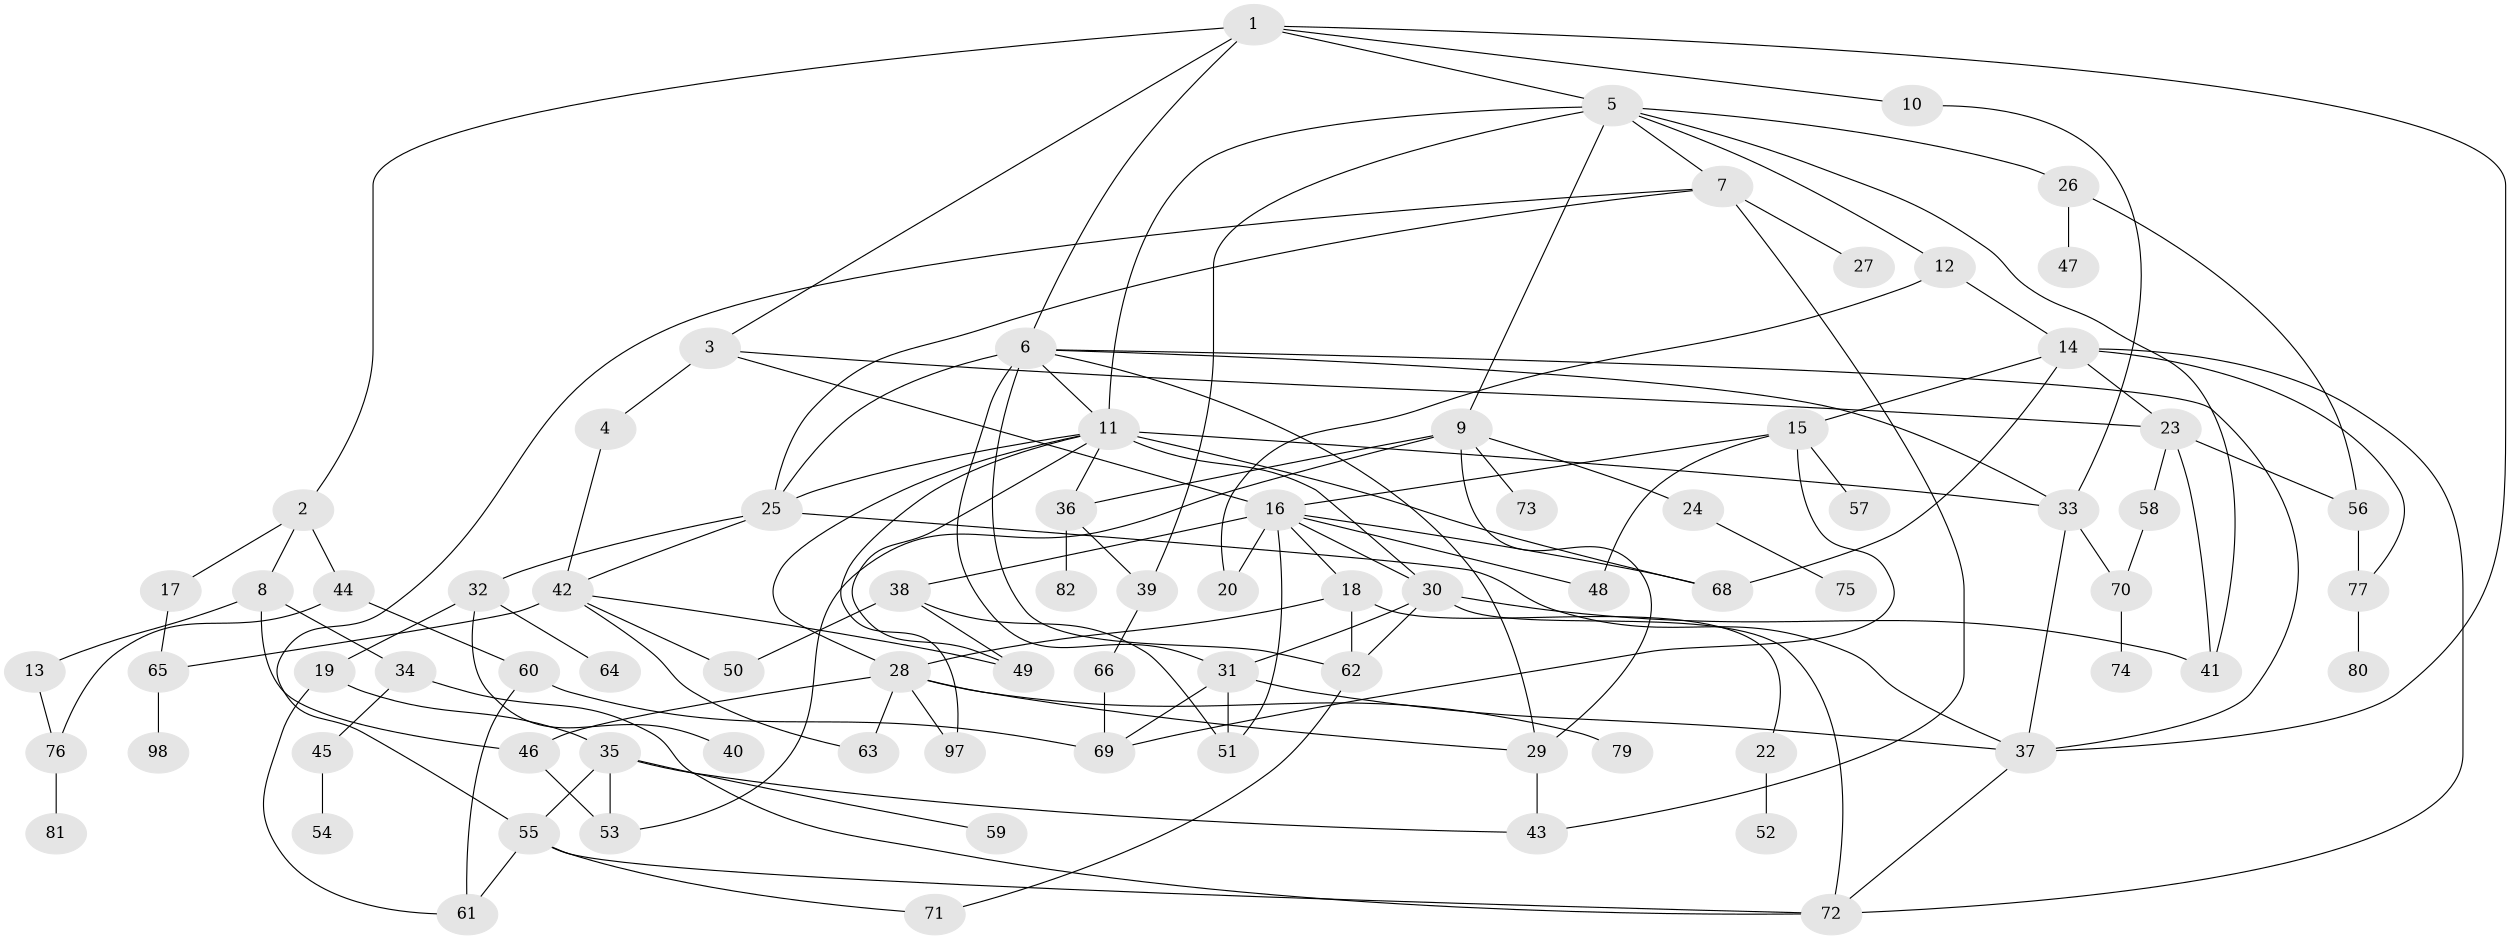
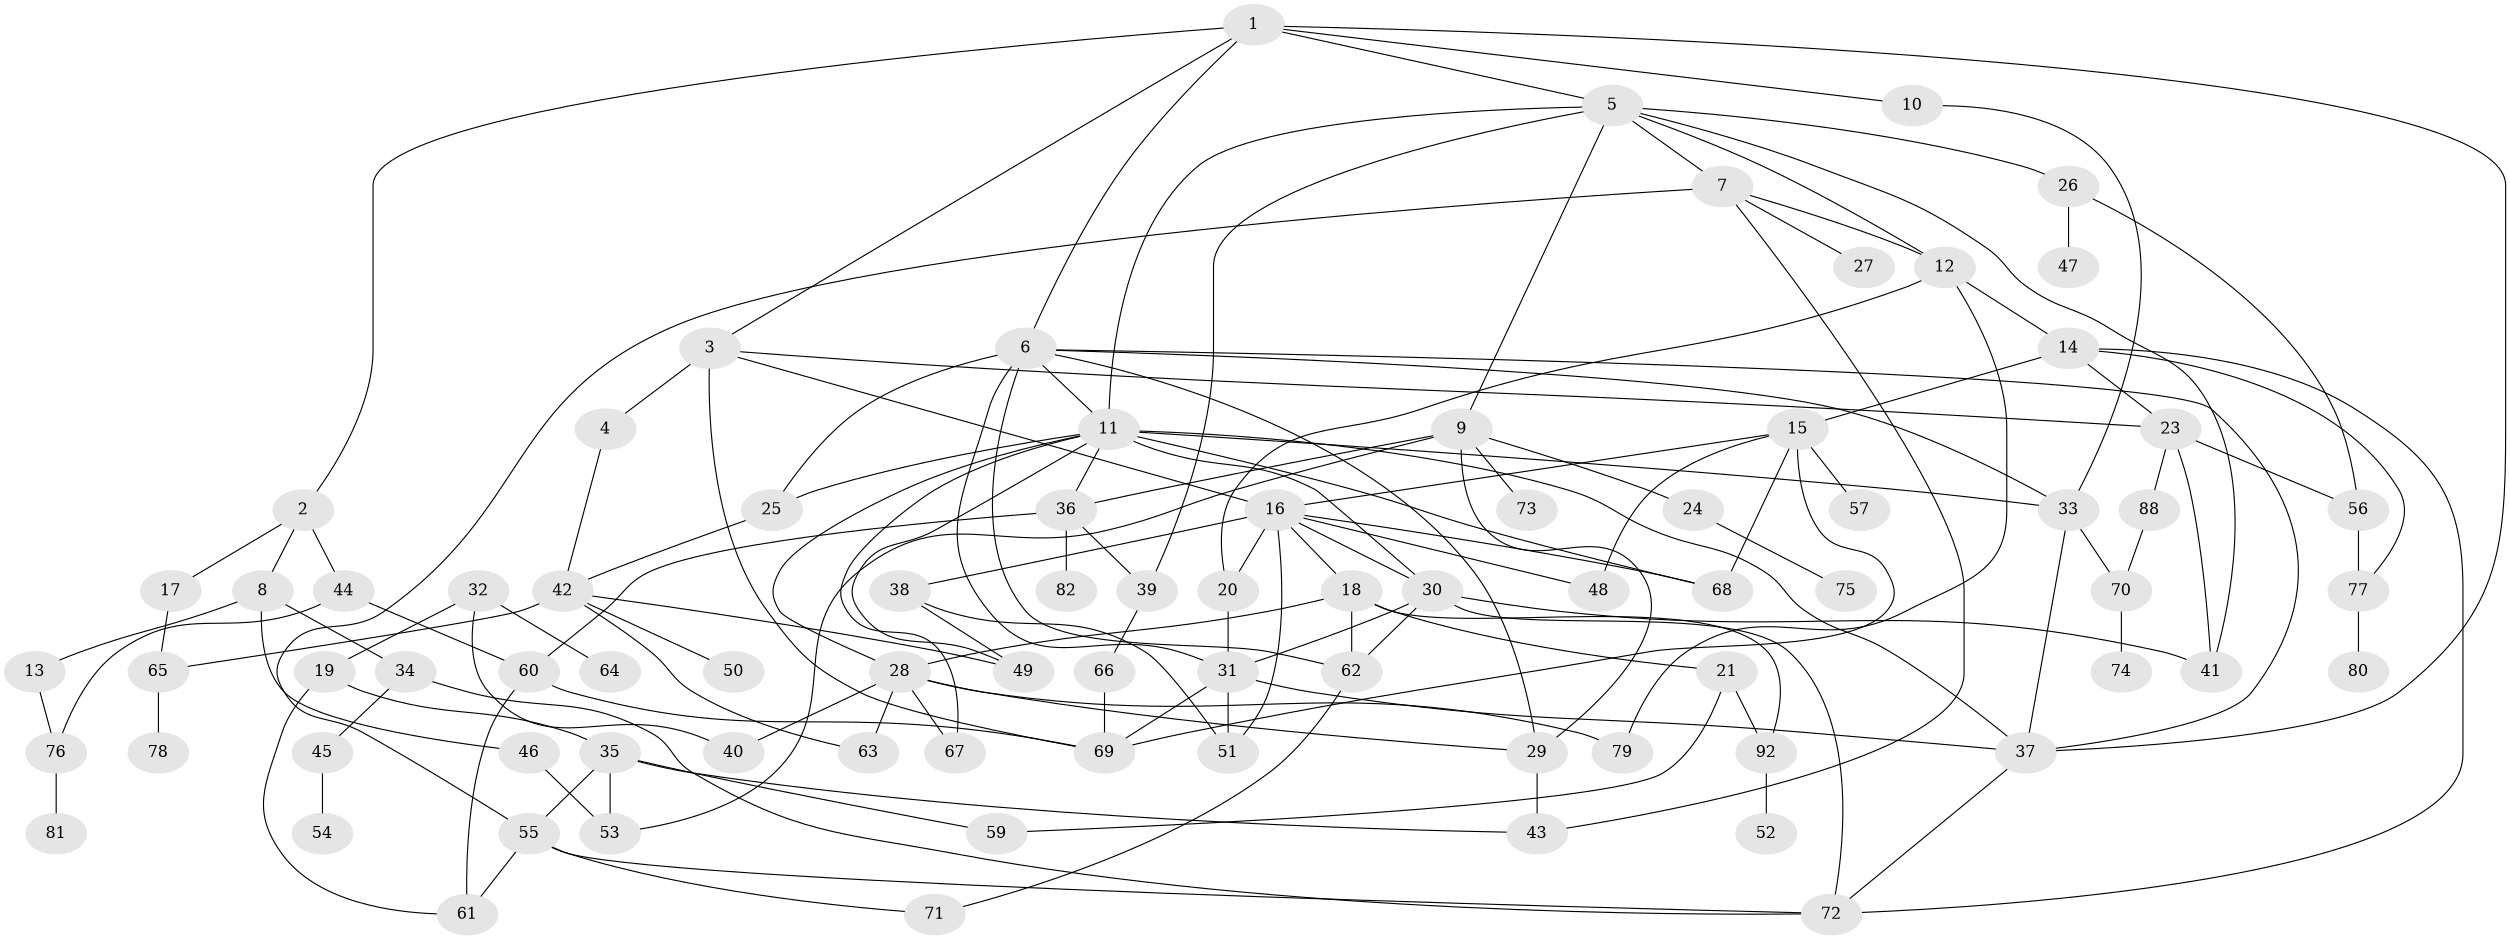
edge "7" -- "25": now "7" -- "12"
edge "14" -- "68": now "15" -- "68"
node "58": label "58" -> "88"
edge "36" -- "60": added
edge "25" -- "32": removed
edge "25" -- "37": now "11" -- "37"
edge "12" -- "79": added
edge "20" -- "31": added
edge "38" -- "50": removed
edge "3" -- "69": added
node "21": added
edge "28" -- "46": now "28" -- "40"
node "98": label "98" -> "78"
node "97": label "97" -> "67"
node "22": label "22" -> "92"
